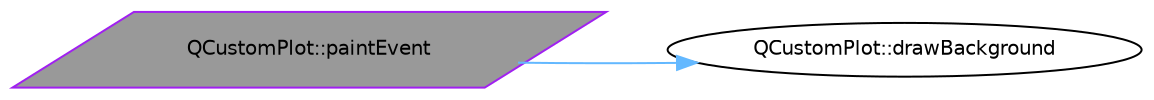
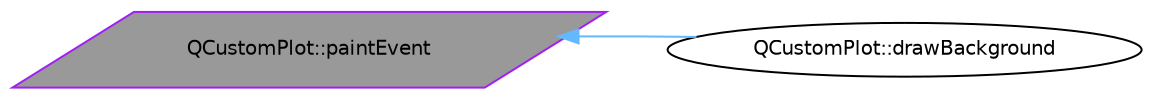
edge "QCustomPlot::paintEvent" -> "QCustomPlot::drawBackground": reversed
